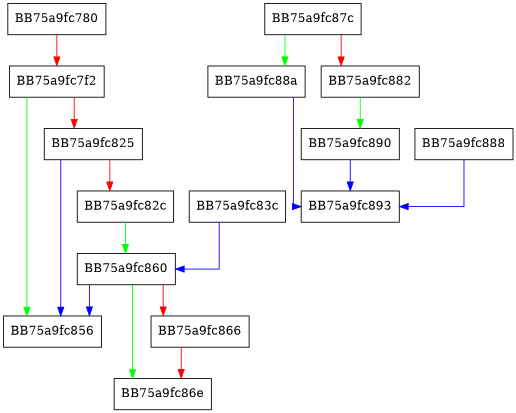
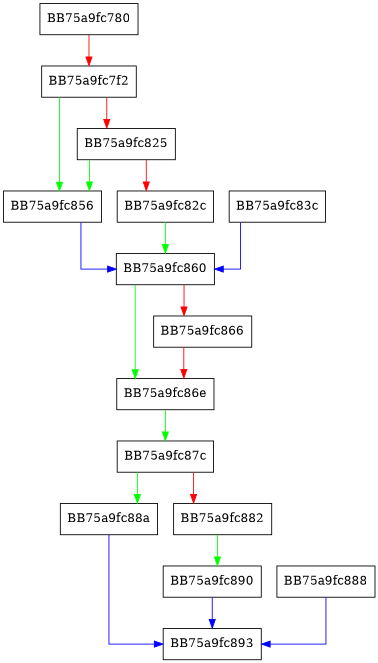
edge "BB75a9fc825" -> "BB75a9fc856": color blue -> green
edge "BB75a9fc860" -> "BB75a9fc856": reversed
edge "BB75a9fc86e" -> "BB75a9fc87c": added
